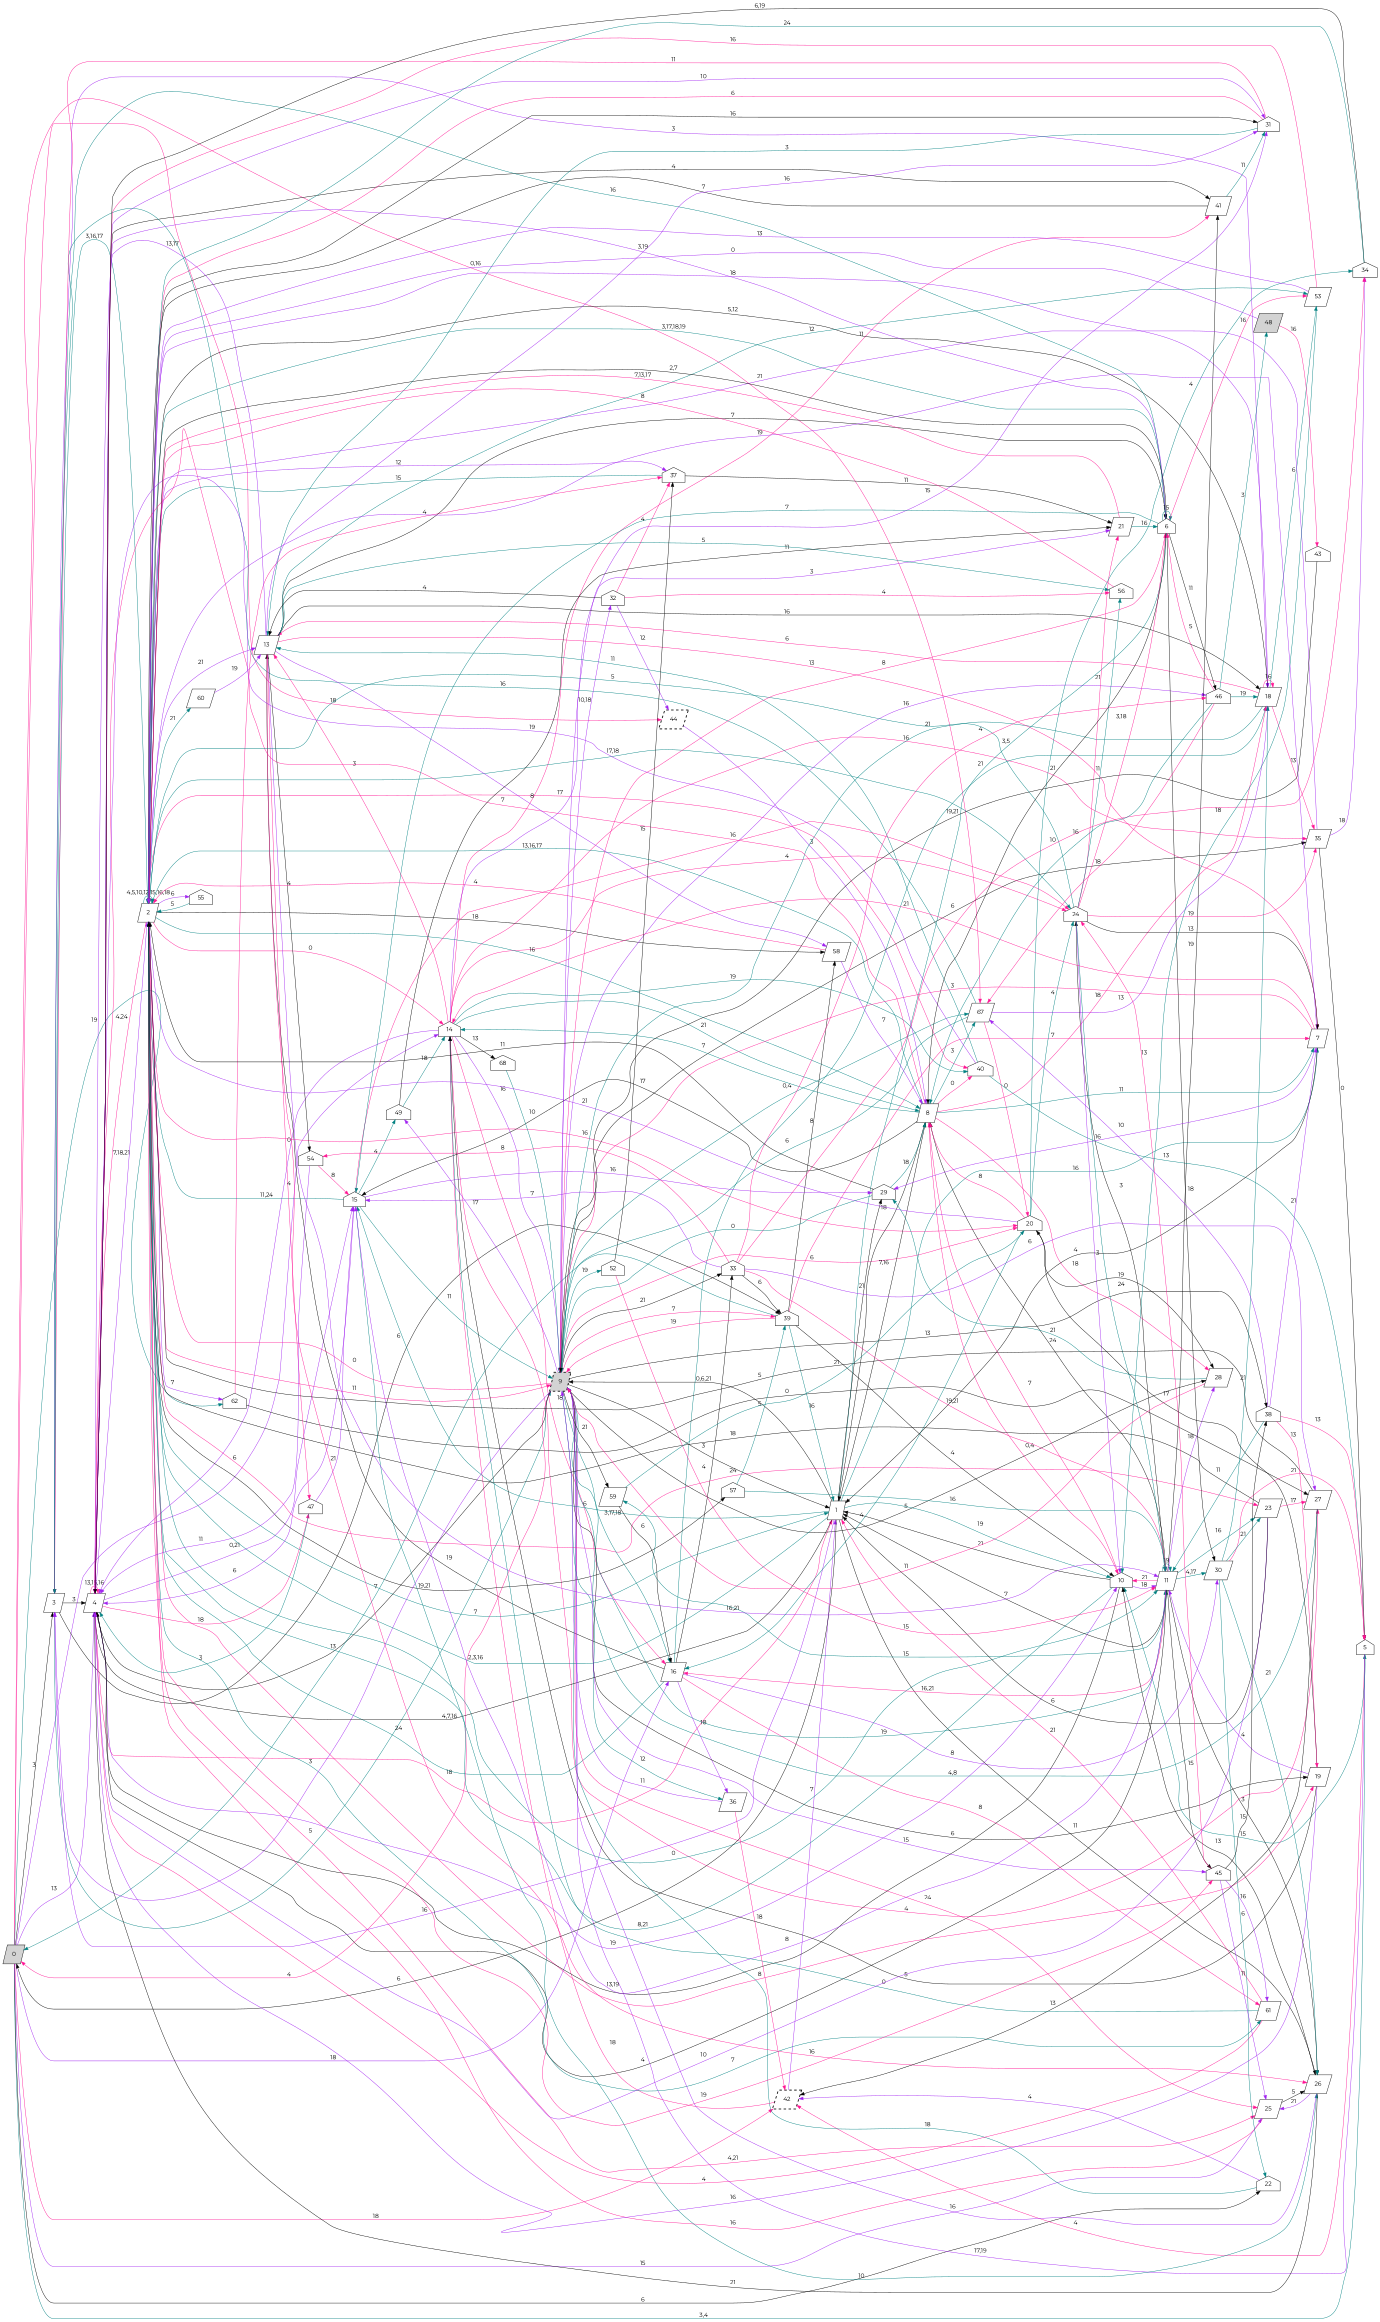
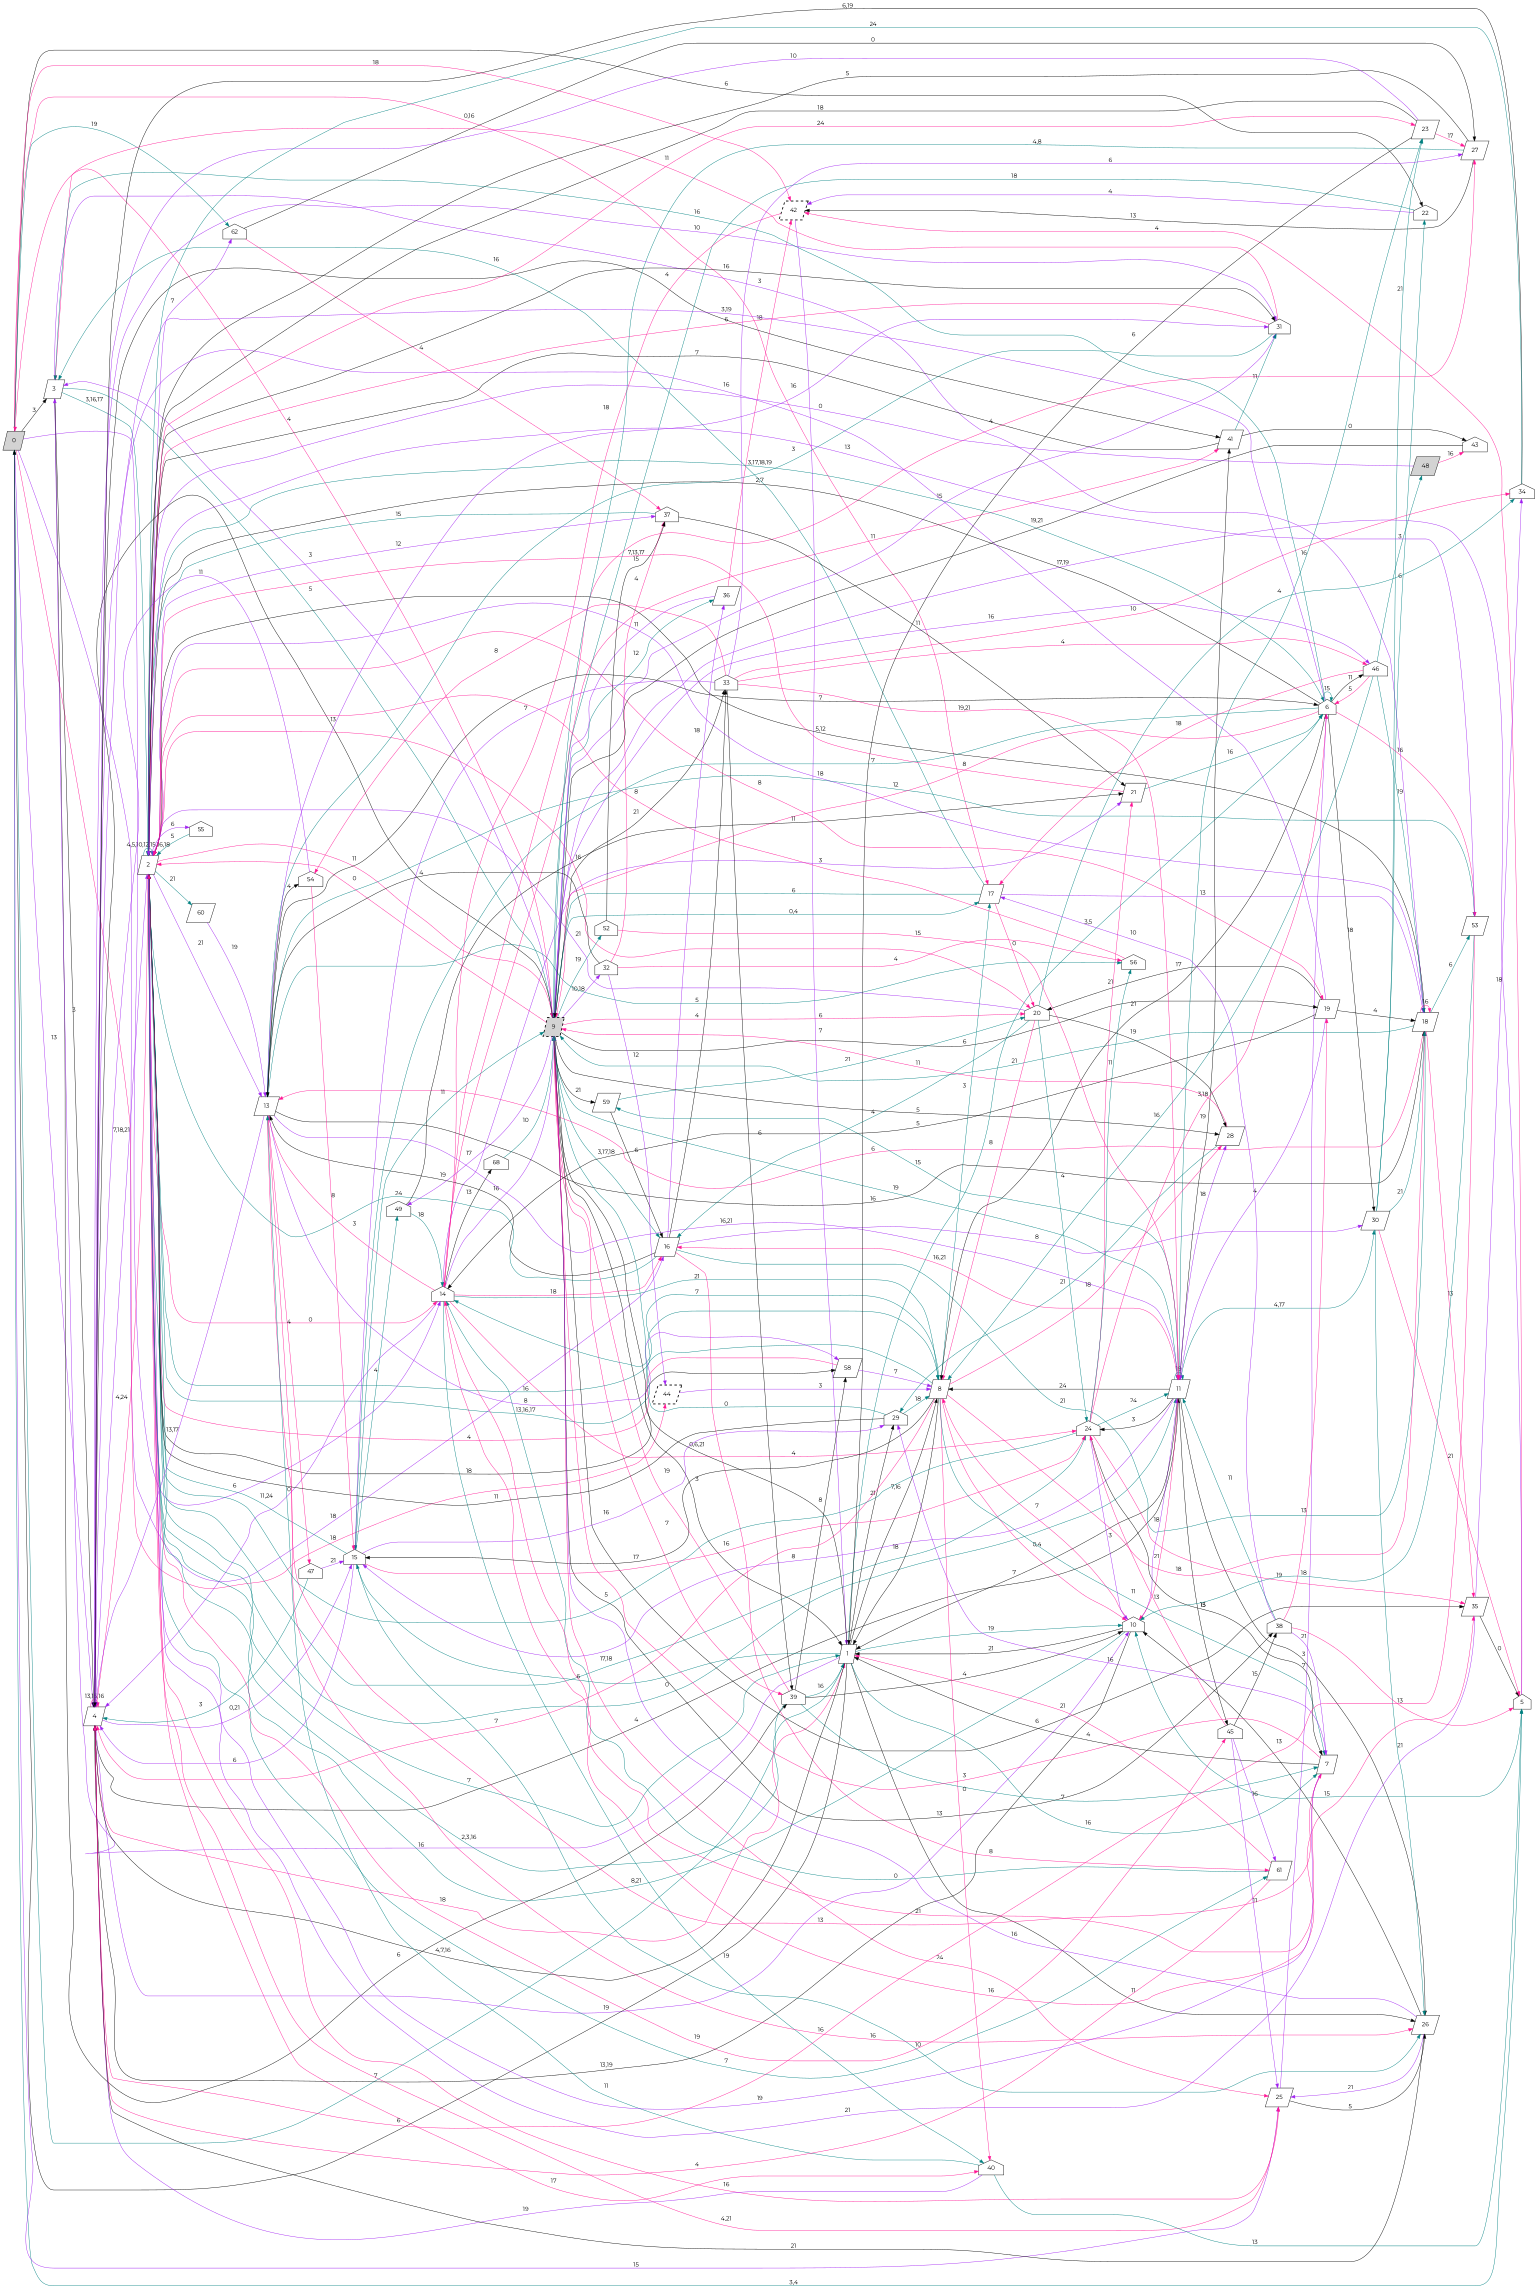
edge "41" -> "43": added, label "0"
node "67": label "67" -> "17"
edge "19" -> "18": added, label "4"
edge "39" -> "7": color deeppink -> teal
edge "25" -> "6": added, label "7"
node "57": removed
edge "4" -> "47": removed, label "18"
edge "9" -> "45": removed, label "15"
